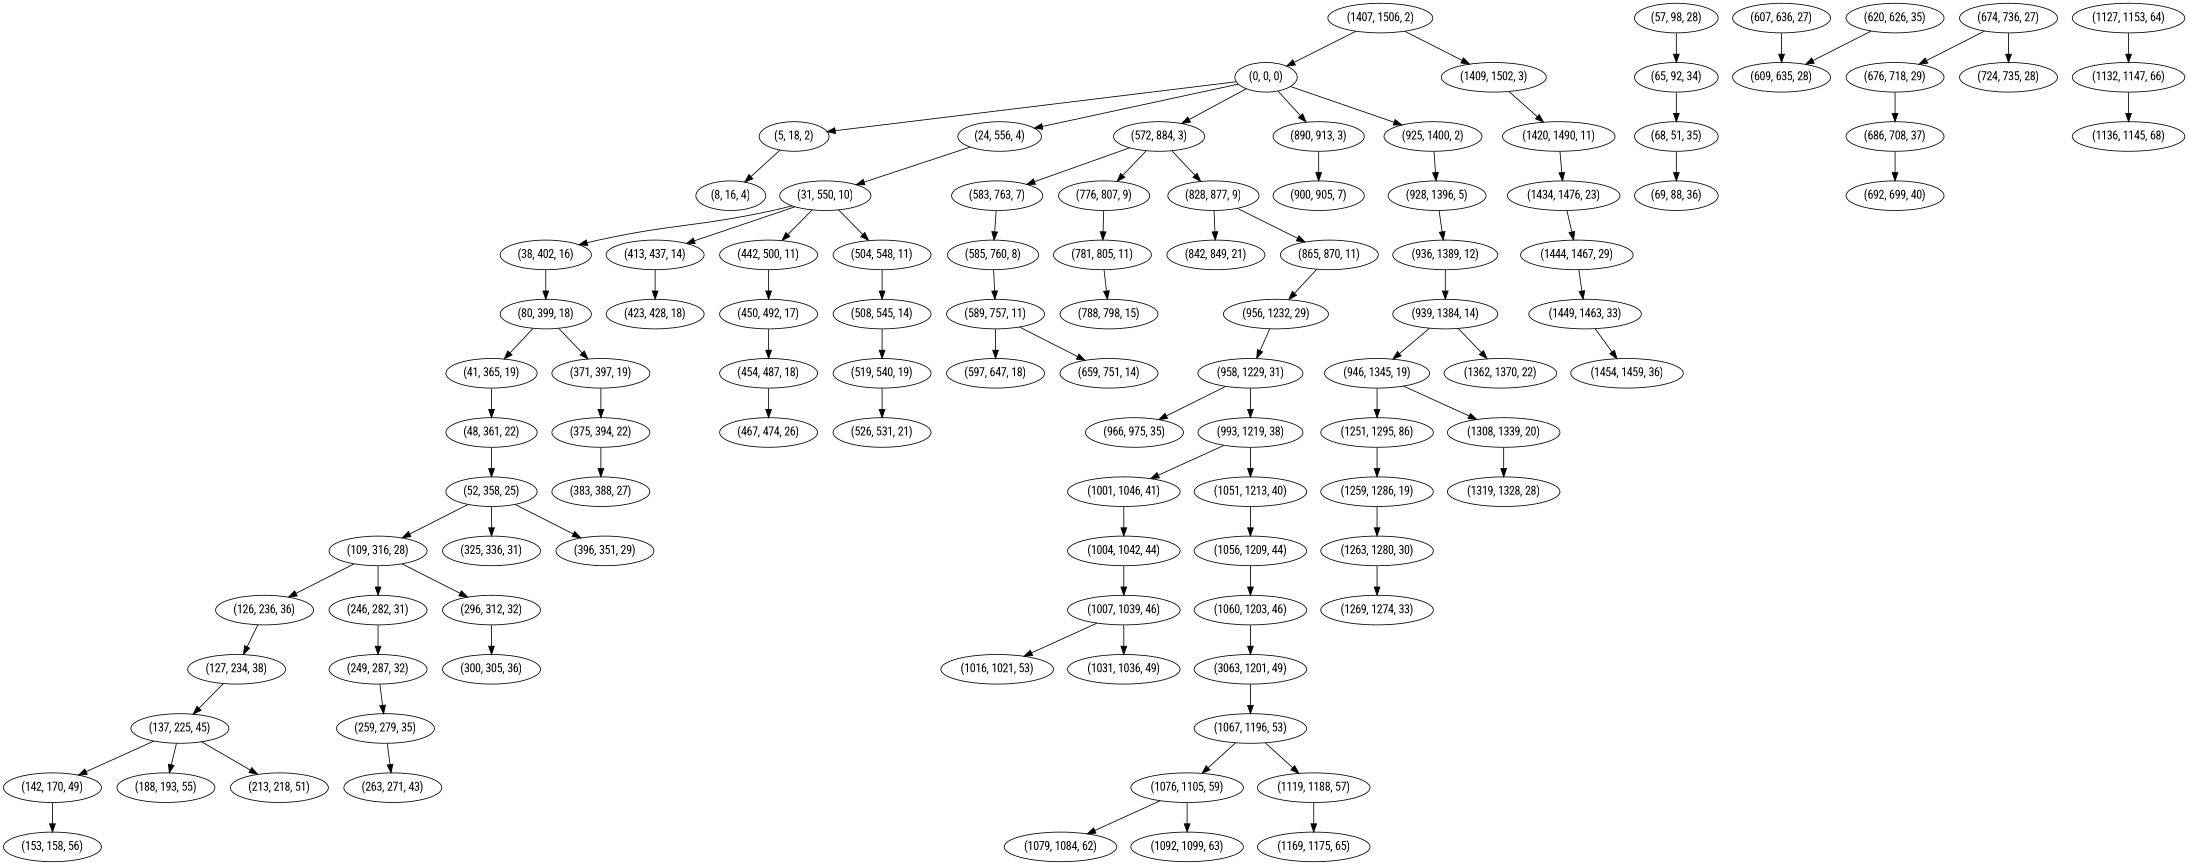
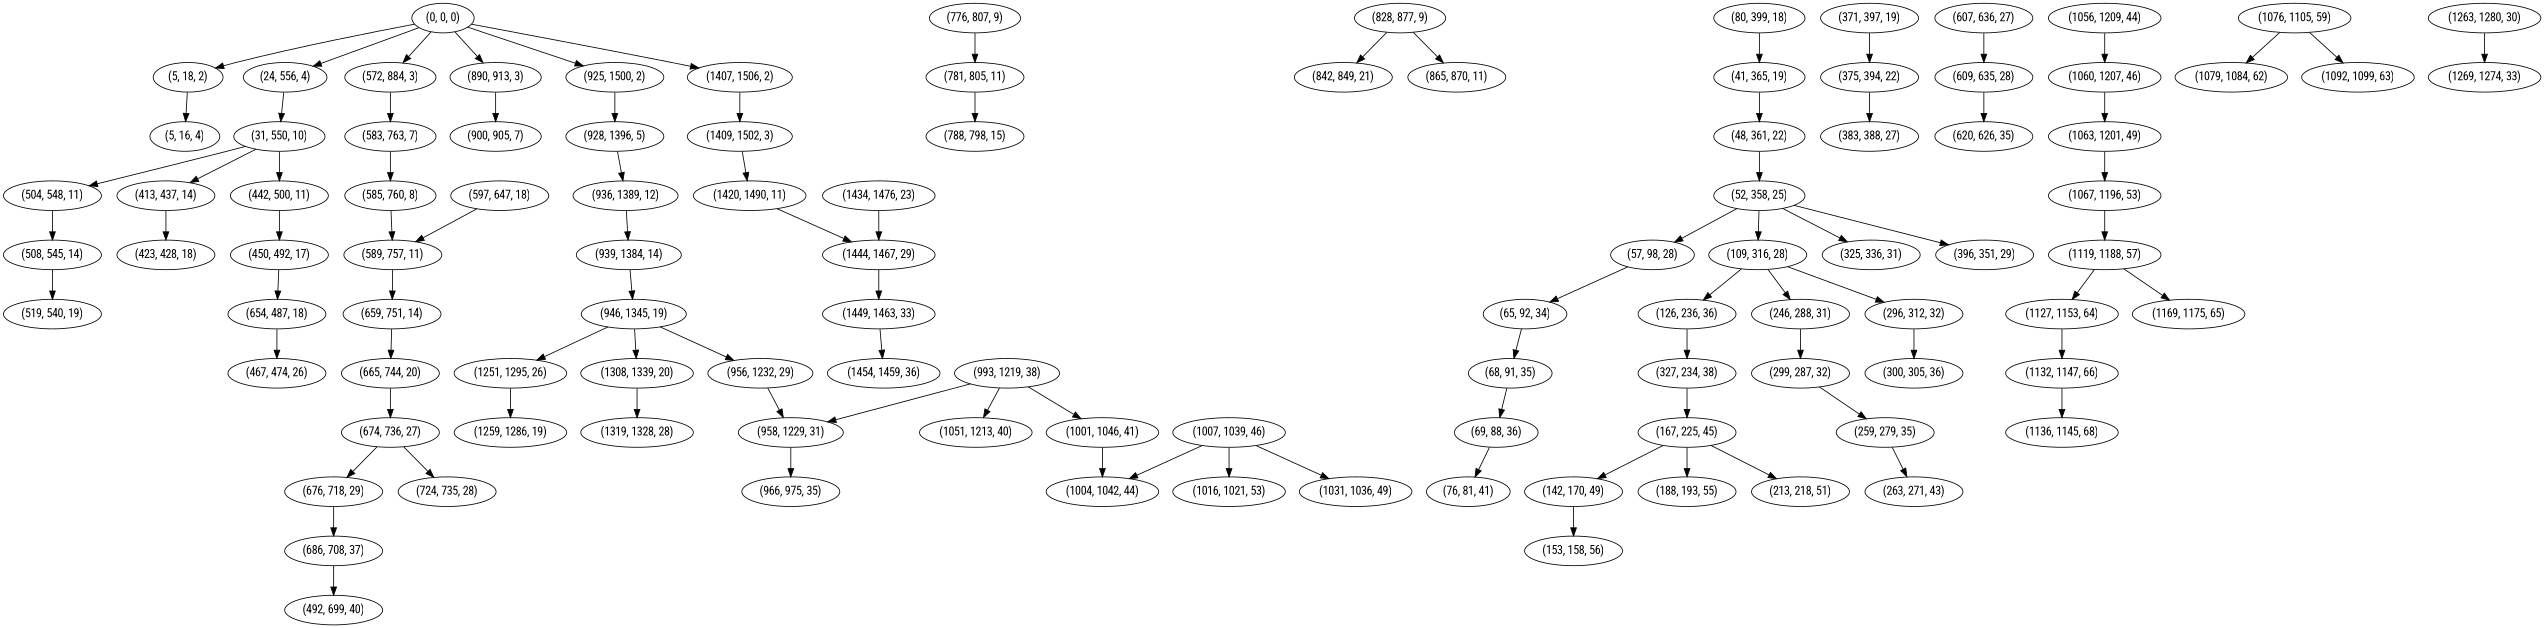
edge "(620, 626, 35)" -> "(609, 635, 28)": reversed
edge "(1407, 1506, 2)" -> "(0, 0, 0)": reversed
node "(925, 1400, 2)": label "(925, 1400, 2)" -> "(925, 1500, 2)"
node "(68, 51, 35)": label "(68, 51, 35)" -> "(68, 91, 35)"
edge "(1420, 1490, 11)" -> "(1434, 1476, 23)": now "(1420, 1490, 11)" -> "(1444, 1467, 29)"
edge "(572, 884, 3)" -> "(776, 807, 9)": removed
edge "(572, 884, 3)" -> "(828, 877, 9)": removed
node "(8, 16, 4)": label "(8, 16, 4)" -> "(5, 16, 4)"
node "(692, 699, 40)": label "(692, 699, 40)" -> "(492, 699, 40)"
edge "(52, 358, 25)" -> "(57, 98, 28)": added
node "(38, 402, 16)": removed
edge "(865, 870, 11)" -> "(956, 1232, 29)": now "(946, 1345, 19)" -> "(956, 1232, 29)"
edge "(1119, 1188, 57)" -> "(1127, 1153, 64)": added
edge "(589, 757, 11)" -> "(597, 647, 18)": reversed
edge "(80, 399, 18)" -> "(371, 397, 19)": removed
node "(665, 744, 20)": added
node "(454, 487, 18)": label "(454, 487, 18)" -> "(654, 487, 18)"
node "(1362, 1370, 22)": removed
edge "(958, 1229, 31)" -> "(993, 1219, 38)": reversed
node "(526, 531, 21)": removed
node "(1251, 1295, 86)": label "(1251, 1295, 86)" -> "(1251, 1295, 26)"
node "(76, 81, 41)": added
edge "(1051, 1213, 40)" -> "(1056, 1209, 44)": removed
edge "(1259, 1286, 19)" -> "(1263, 1280, 30)": removed
edge "(1004, 1042, 44)" -> "(1007, 1039, 46)": reversed
node "(246, 282, 31)": label "(246, 282, 31)" -> "(246, 288, 31)"
node "(1060, 1203, 46)": label "(1060, 1203, 46)" -> "(1060, 1207, 46)"
node "(127, 234, 38)": label "(127, 234, 38)" -> "(327, 234, 38)"
node "(249, 287, 32)": label "(249, 287, 32)" -> "(299, 287, 32)"
node "(3063, 1201, 49)": label "(3063, 1201, 49)" -> "(1063, 1201, 49)"
node "(137, 225, 45)": label "(137, 225, 45)" -> "(167, 225, 45)"
edge "(1067, 1196, 53)" -> "(1076, 1105, 59)": removed
